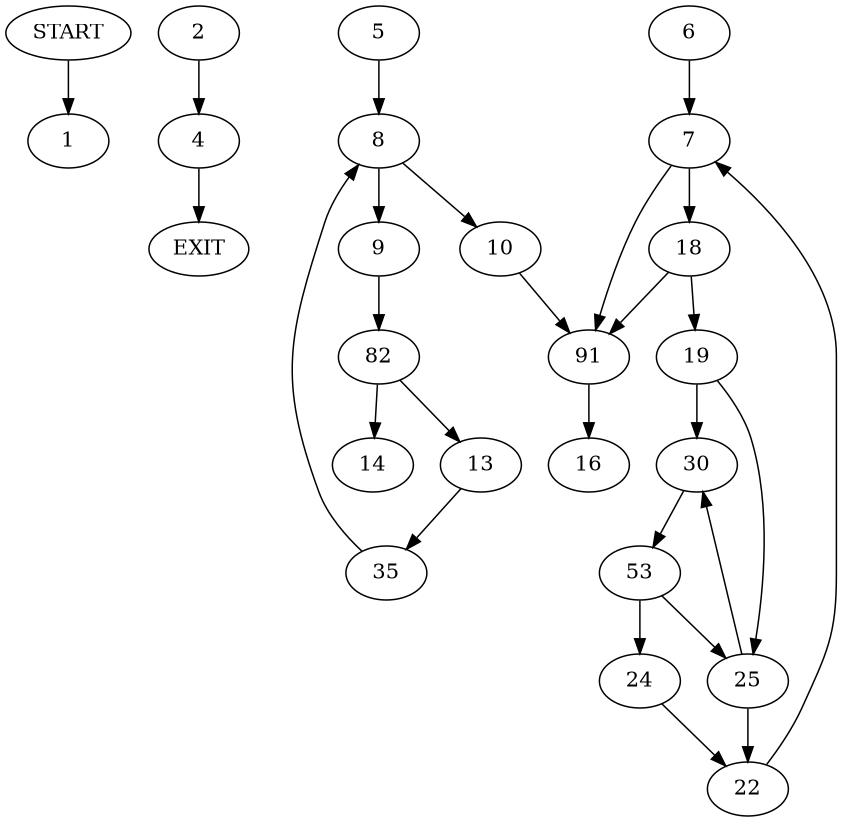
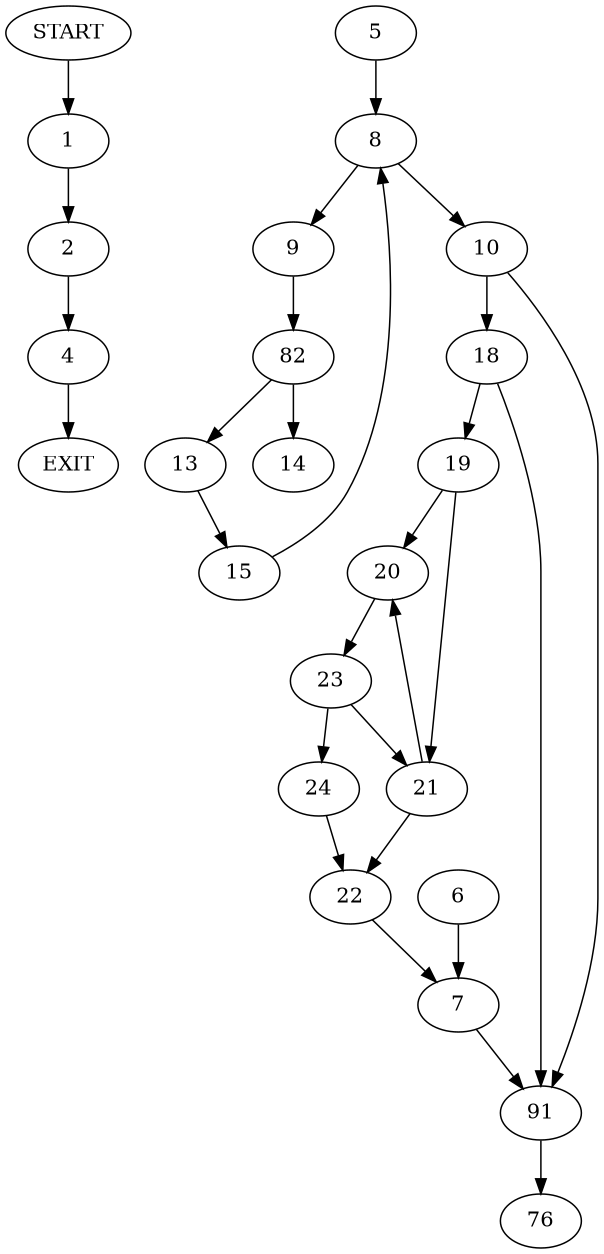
edge "1" -> "2": added
edge "7" -> "18": now "10" -> "18"
node "16": label "16" -> "76"
node "30": label "30" -> "20"
node "35": label "35" -> "15"
node "53": label "53" -> "23"
node "25": label "25" -> "21"
